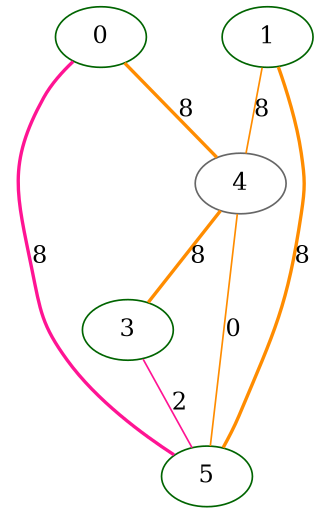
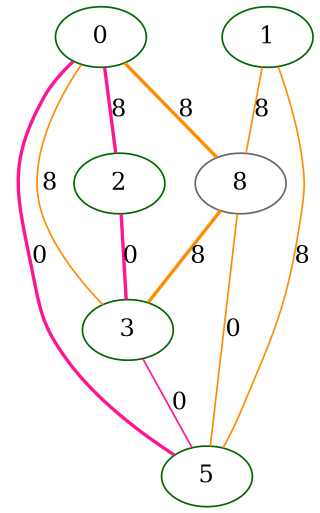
node "2": added
node "4": label "4" -> "8"
edge "0" -- "3": added, label "8"
edge "0" -- "5": label "8" -> "0"
edge "1" -- "5": style bold -> solid
edge "3" -- "5": label "2" -> "0"
